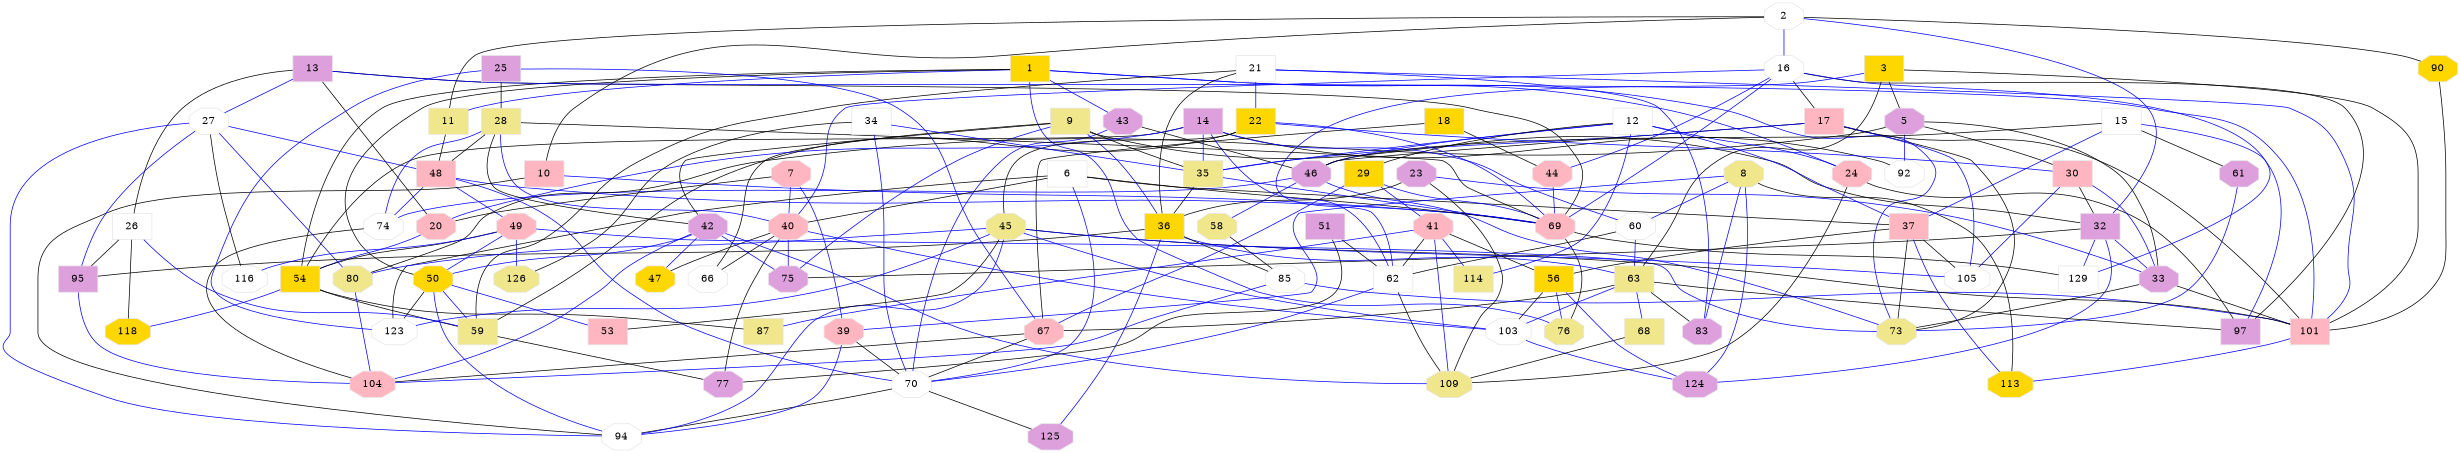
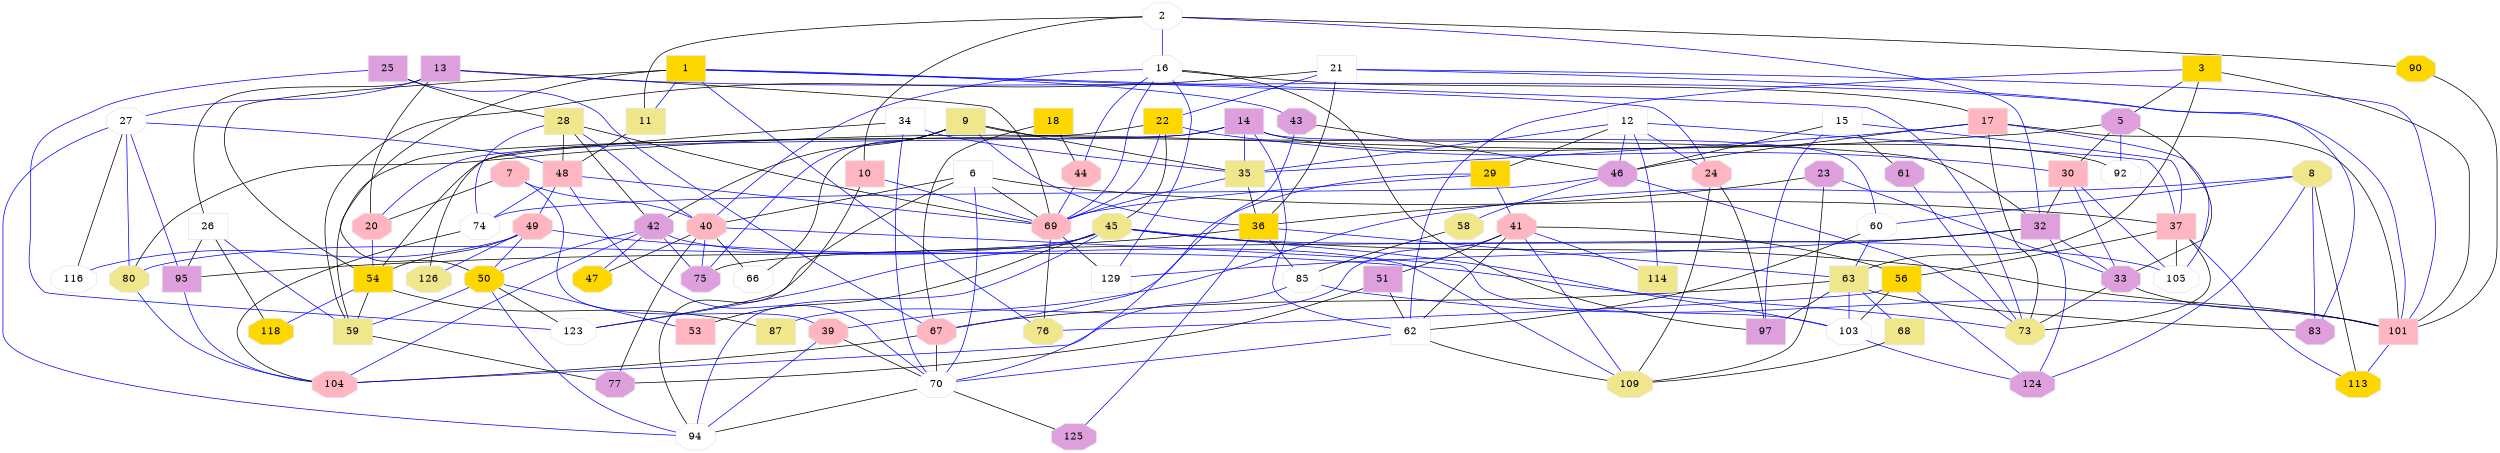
edge "41" -- "51": added
